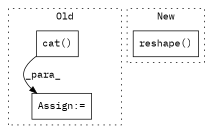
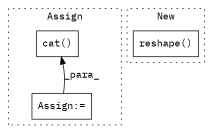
cluster "Old": label "Old" -> "Assign"
edge "cat()" -> "Assign:=": reversed
